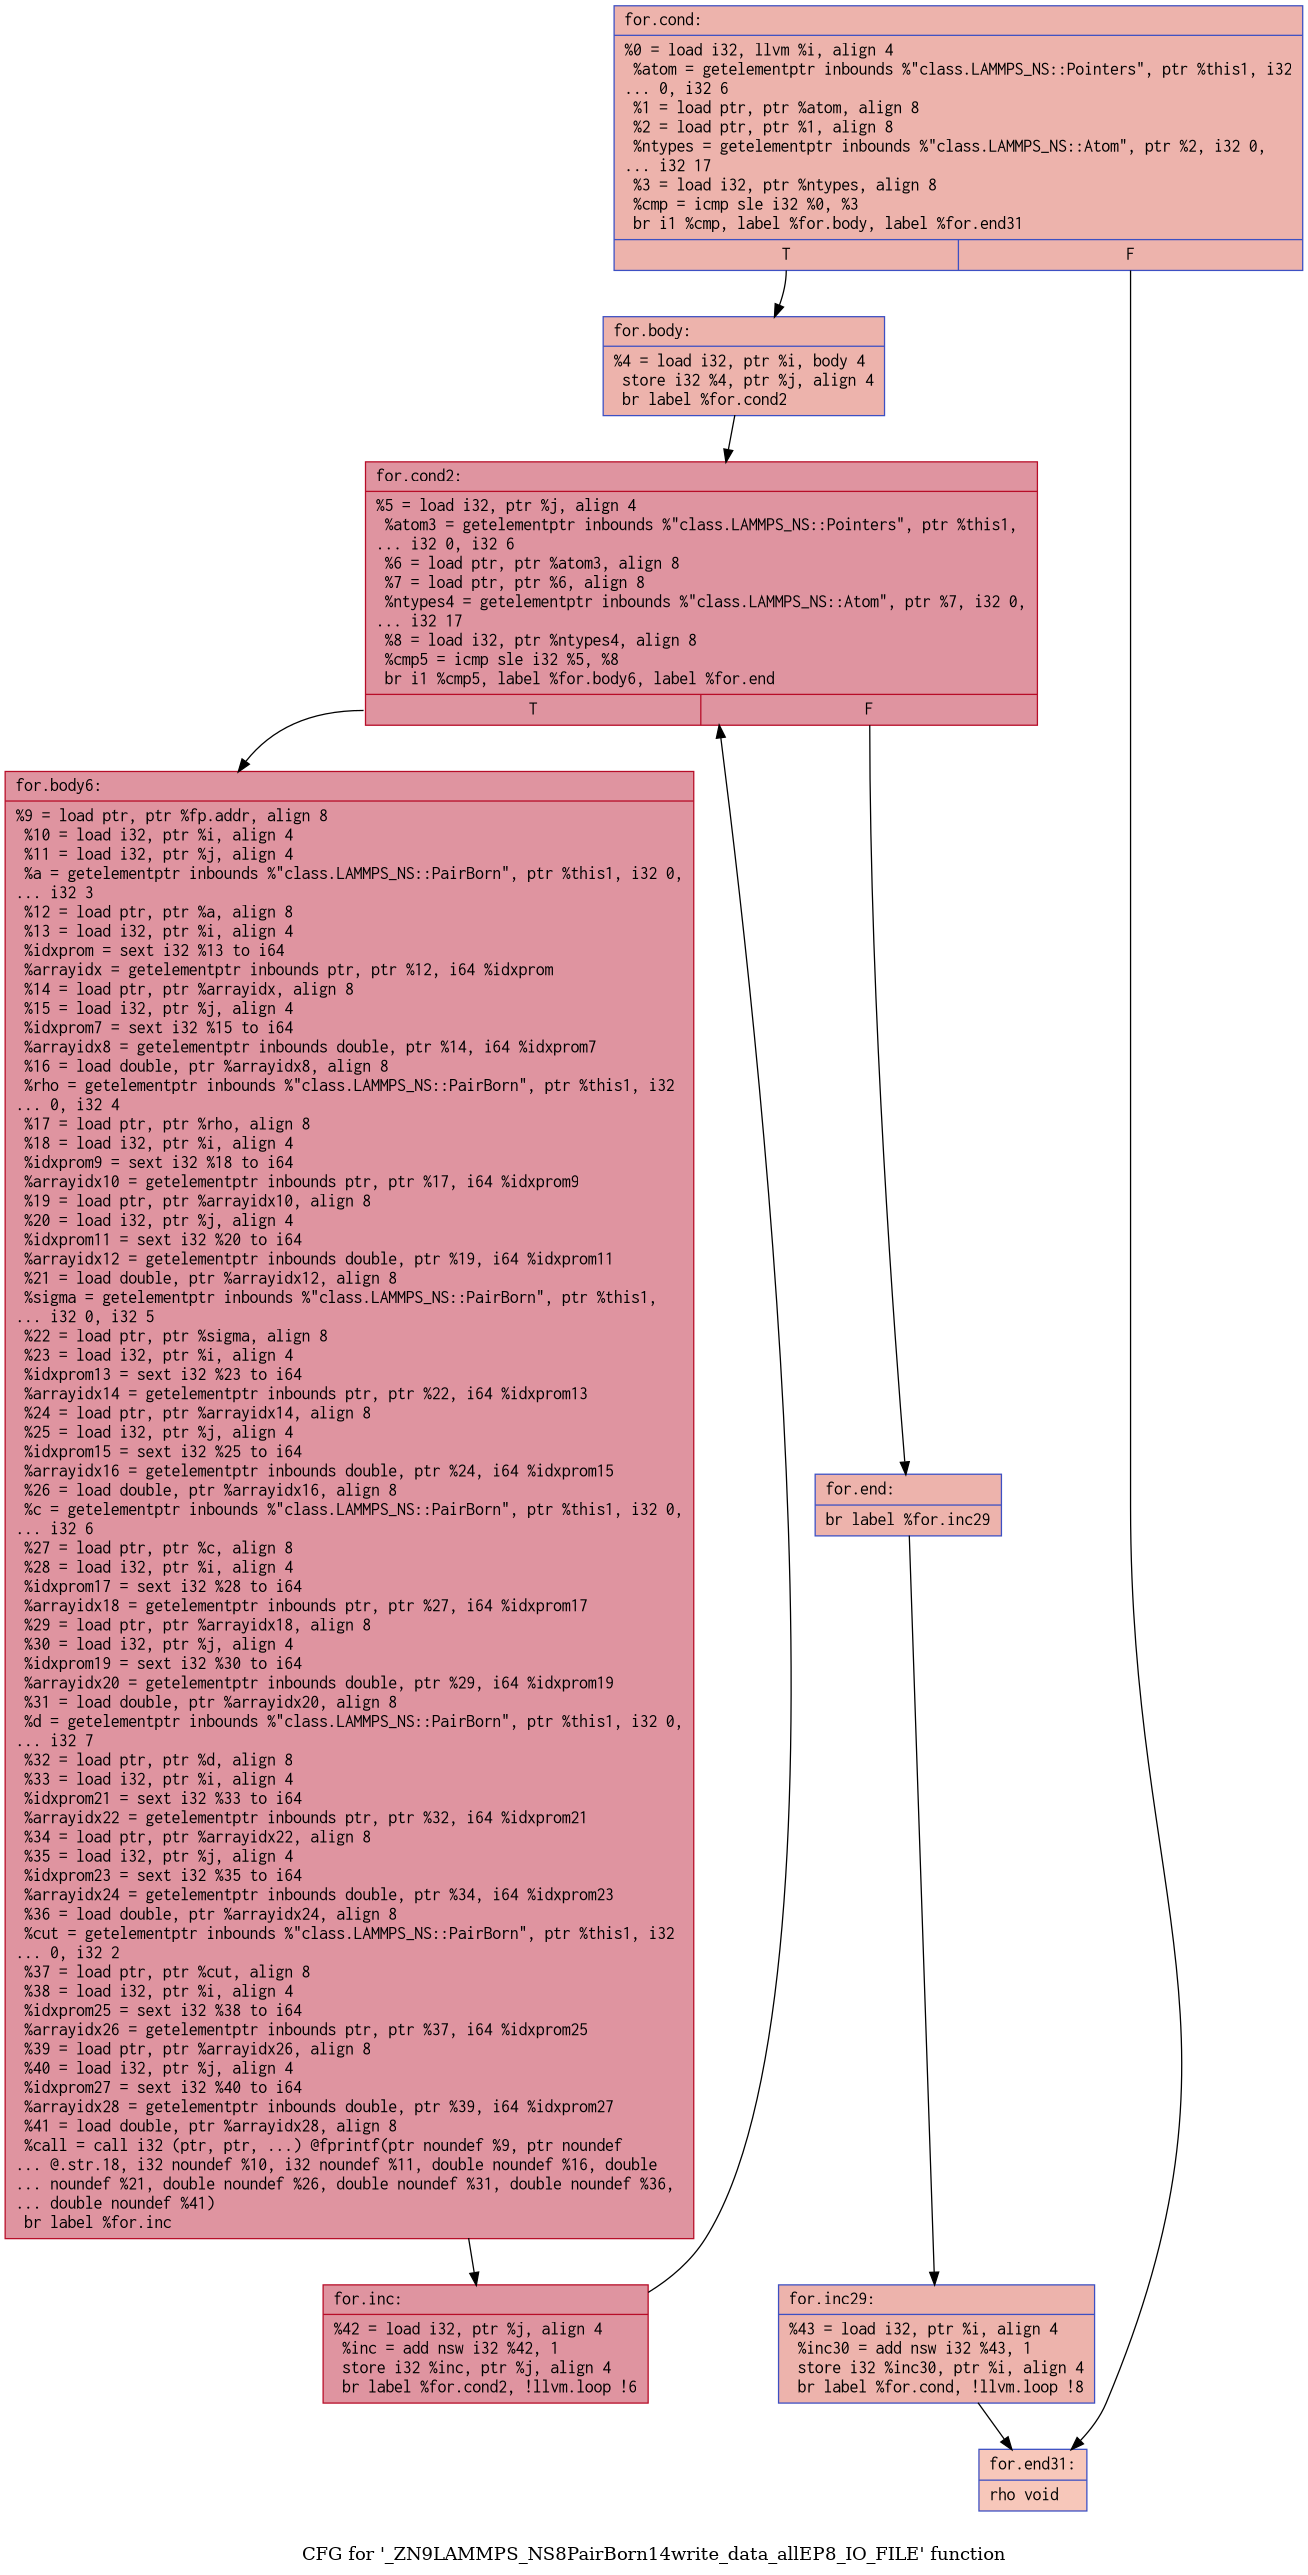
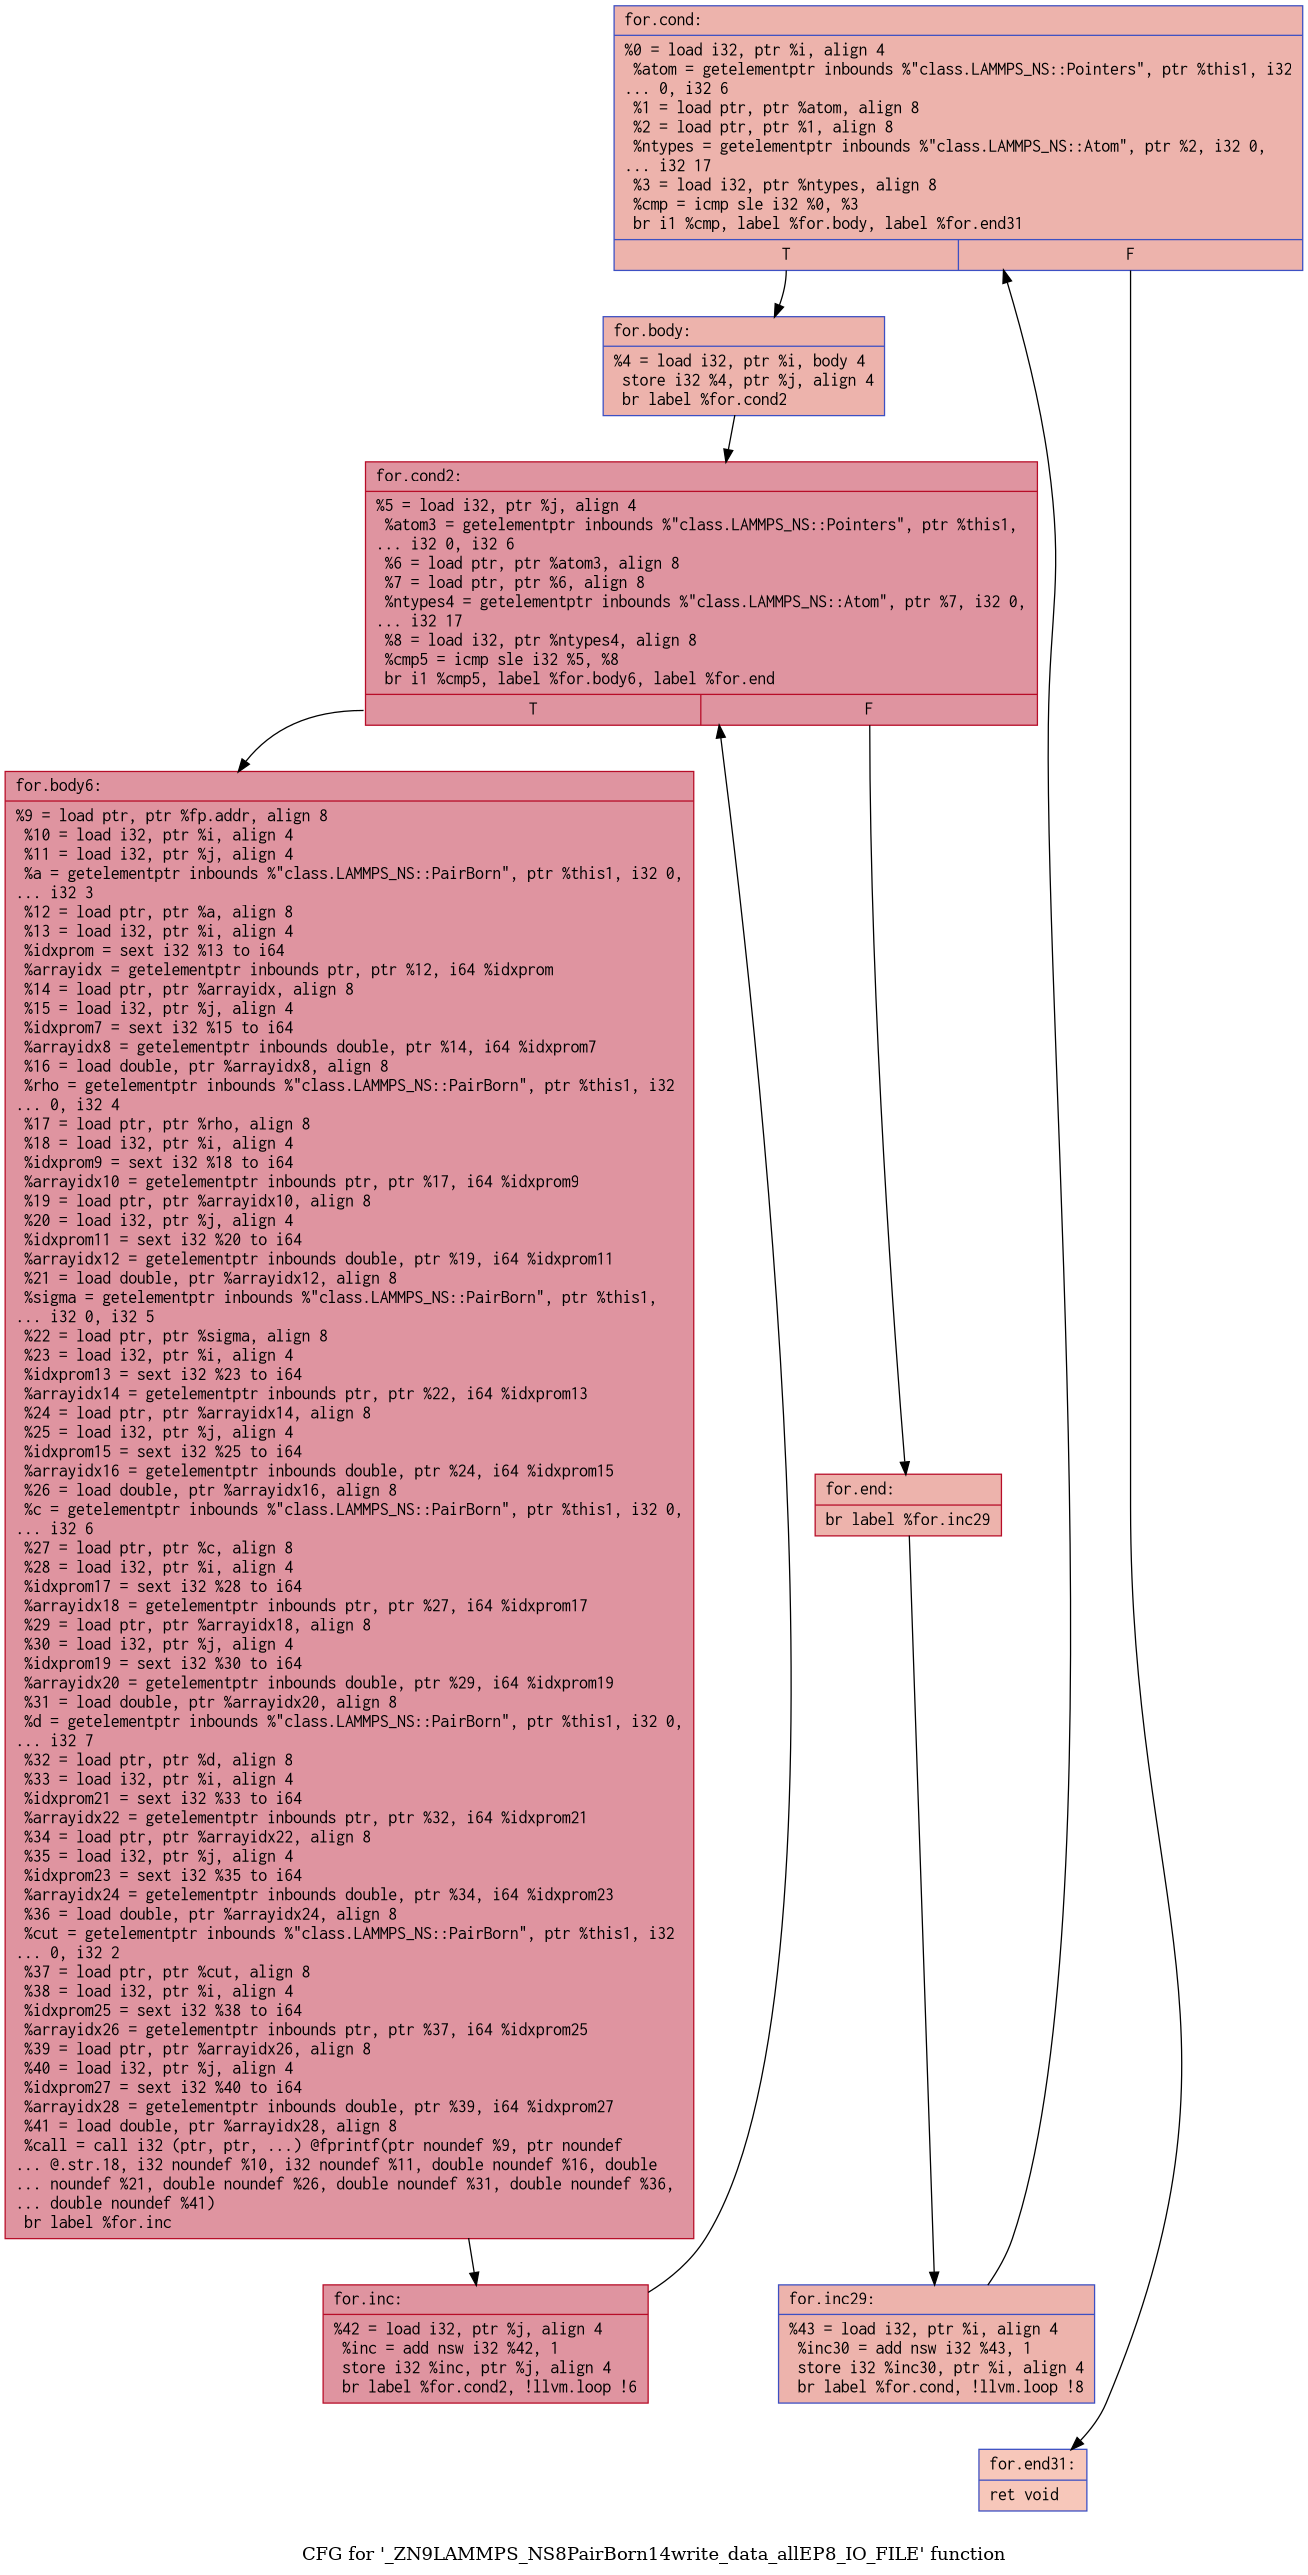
node "for.cond:": text "%0 = load i32, llvm %i, align 4" -> "%0 = load i32, ptr %i, align 4"
node "for.end:": color #3d50c3ff -> #b70d28ff
edge "for.inc29:" -> "for.end31:": now "for.inc29:" -> "for.cond:"
node "for.end31:": text "rho void" -> "ret void"
